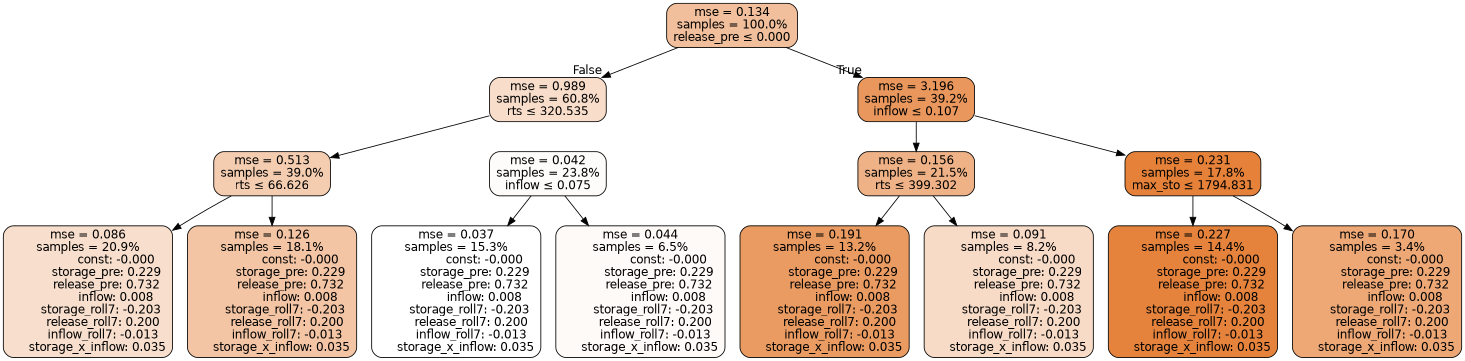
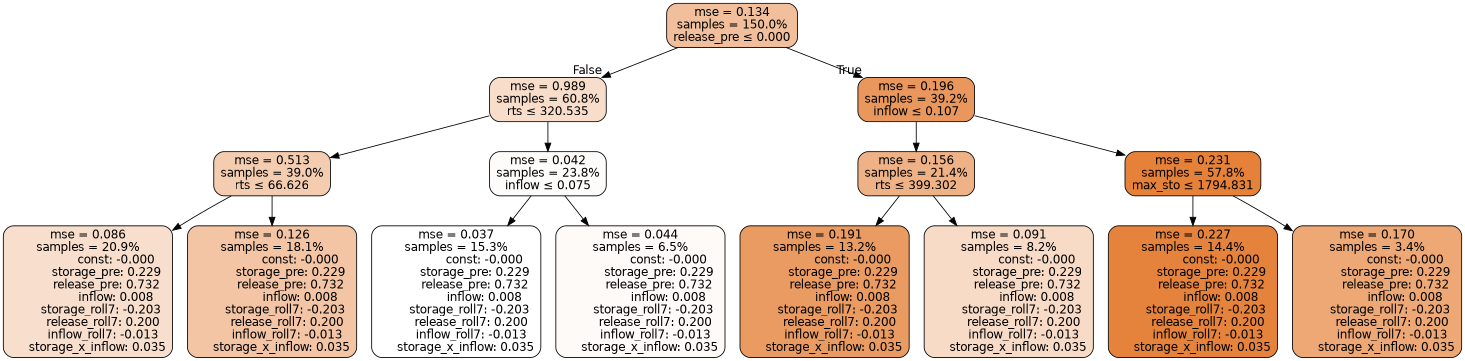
node "mse = 0.134 samples = 100.0% release_pre ≤ 0.000": label "mse = 0.134 samples = 100.0% release_pre ≤ 0.000" -> "mse = 0.134 samples = 150.0% release_pre ≤ 0.000"
node "mse = 3.196 samples = 39.2% inflow ≤ 0.107": label "mse = 3.196 samples = 39.2% inflow ≤ 0.107" -> "mse = 0.196 samples = 39.2% inflow ≤ 0.107"
edge "mse = 0.989 samples = 60.8% rts ≤ 320.535" -> "mse = 0.042 samples = 23.8% inflow ≤ 0.075": added
node "mse = 0.156 samples = 21.5% rts ≤ 399.302": label "mse = 0.156 samples = 21.5% rts ≤ 399.302" -> "mse = 0.156 samples = 21.4% rts ≤ 399.302"
node "mse = 0.231 samples = 17.8% max_sto ≤ 1794.831": label "mse = 0.231 samples = 17.8% max_sto ≤ 1794.831" -> "mse = 0.231 samples = 57.8% max_sto ≤ 1794.831"
